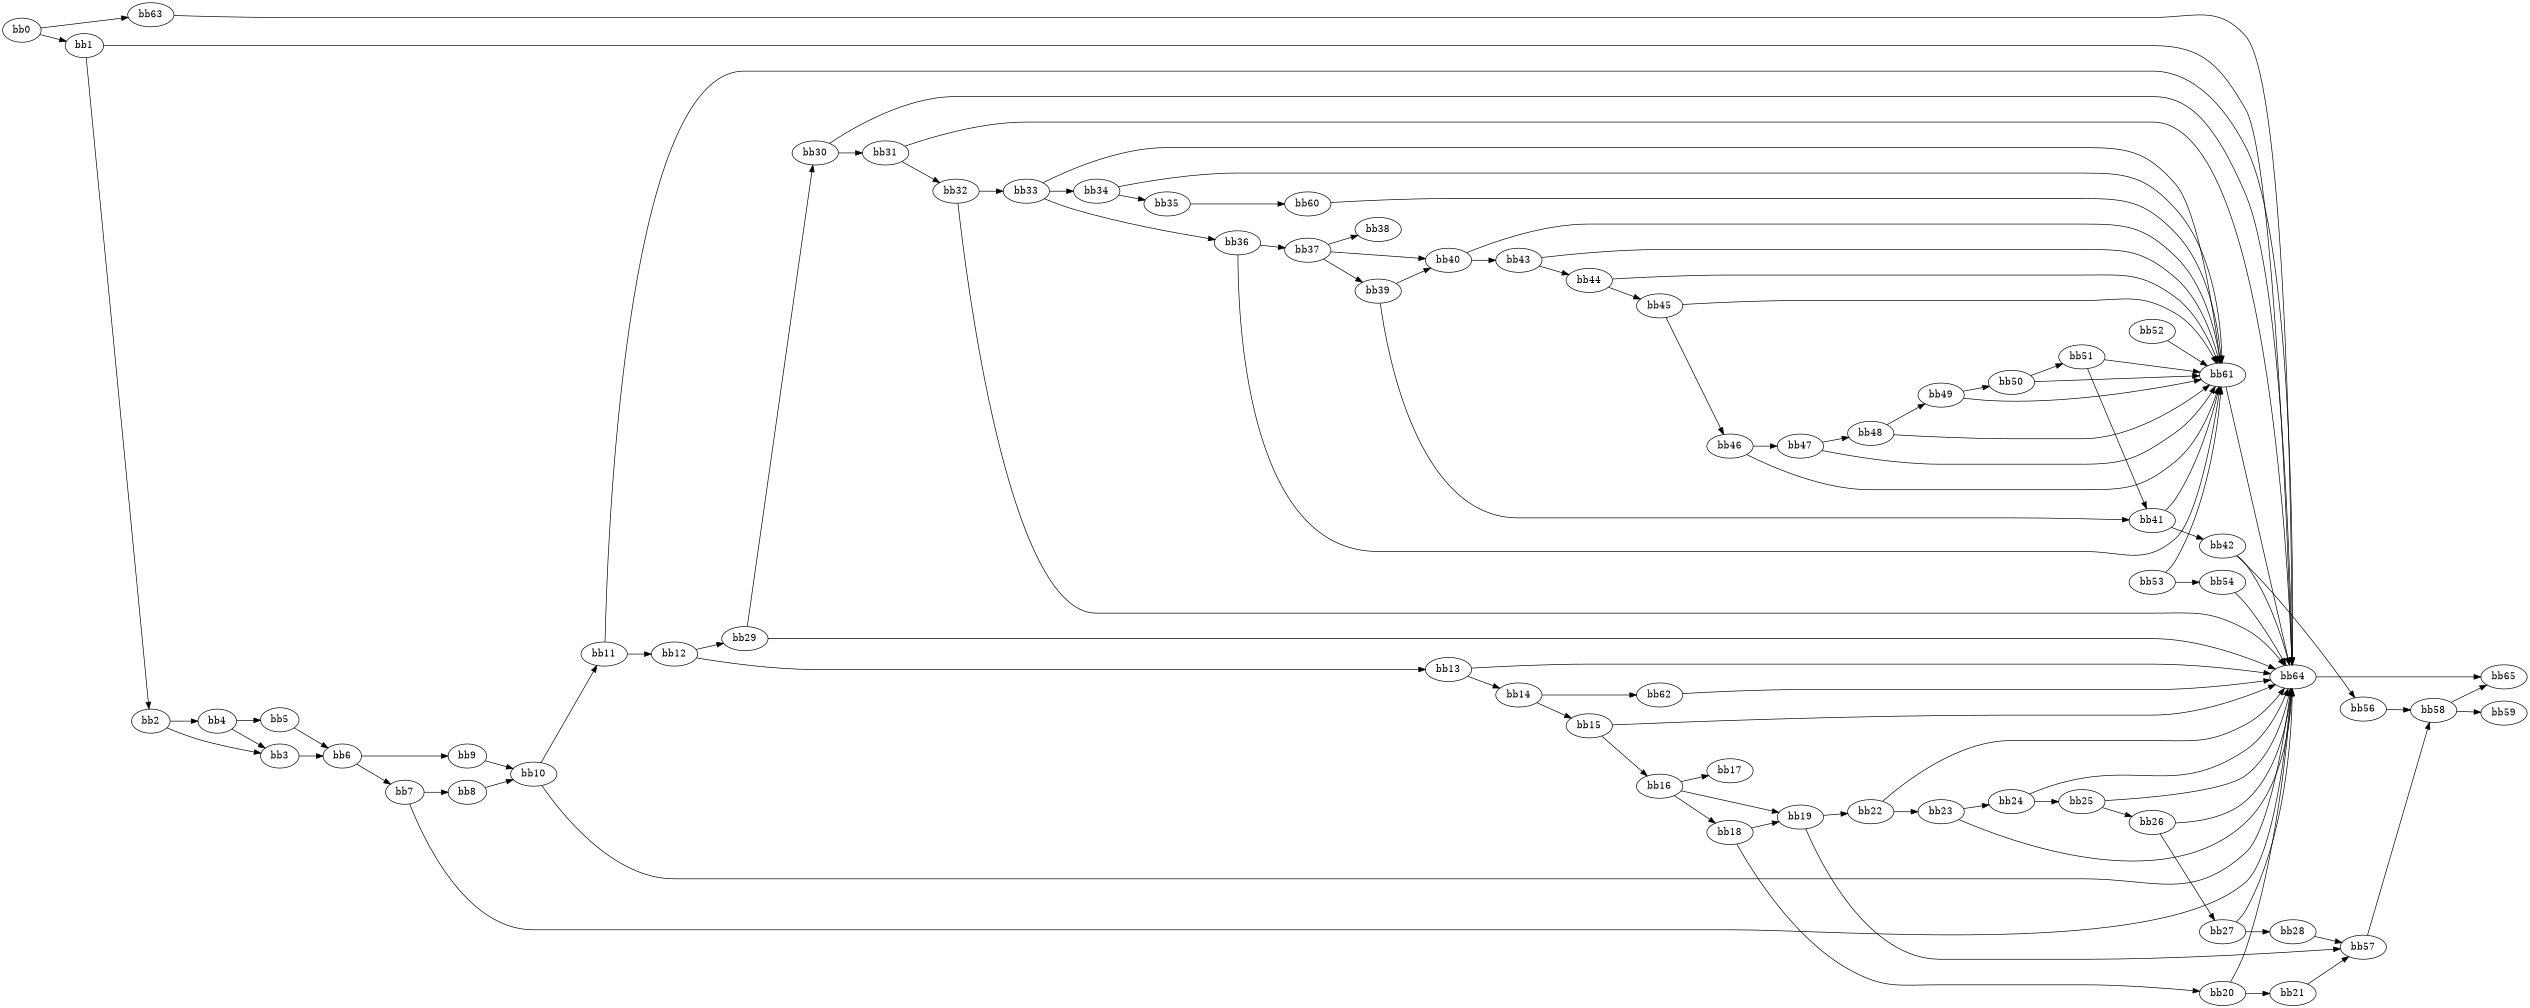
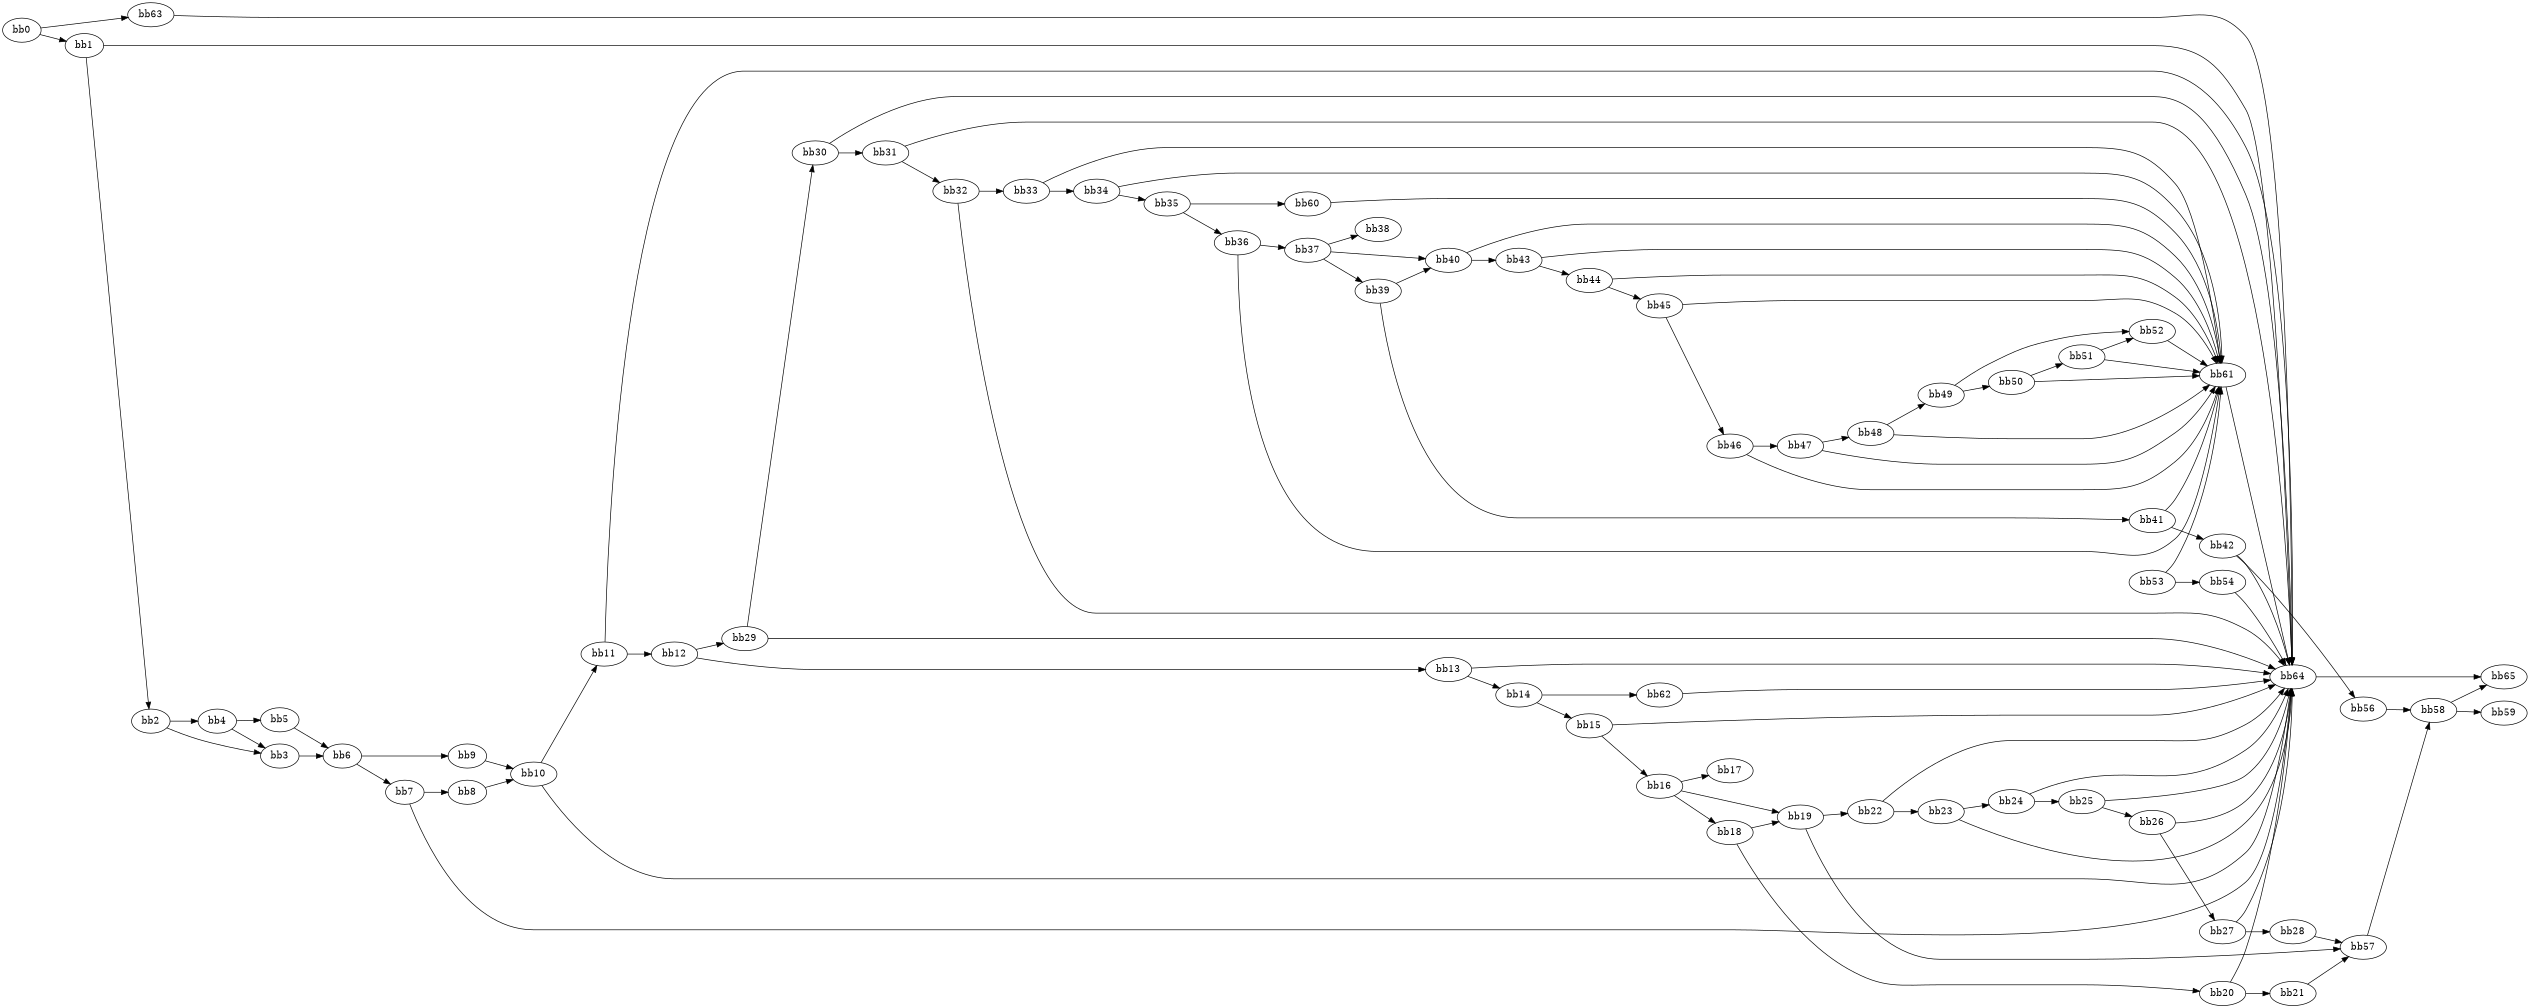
edge "bb33" -> "bb36": now "bb35" -> "bb36"
edge "bb49" -> "bb61": now "bb49" -> "bb52"
edge "bb51" -> "bb41": now "bb51" -> "bb52"
